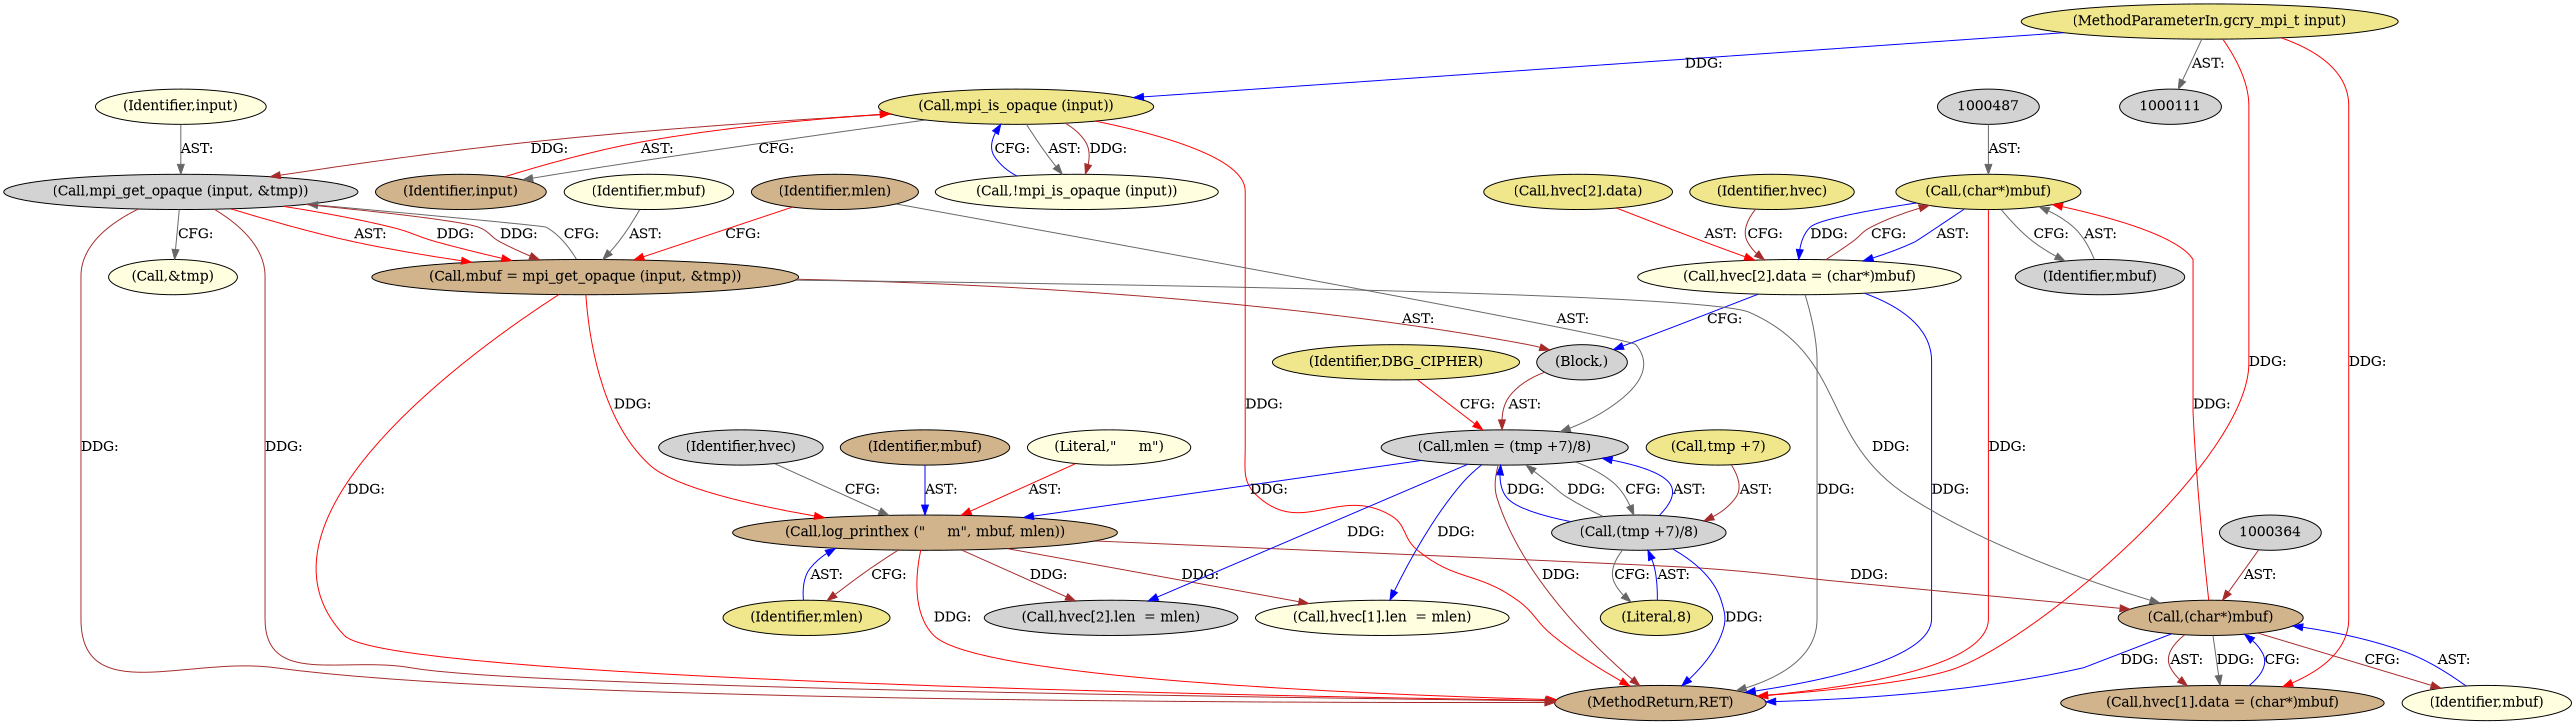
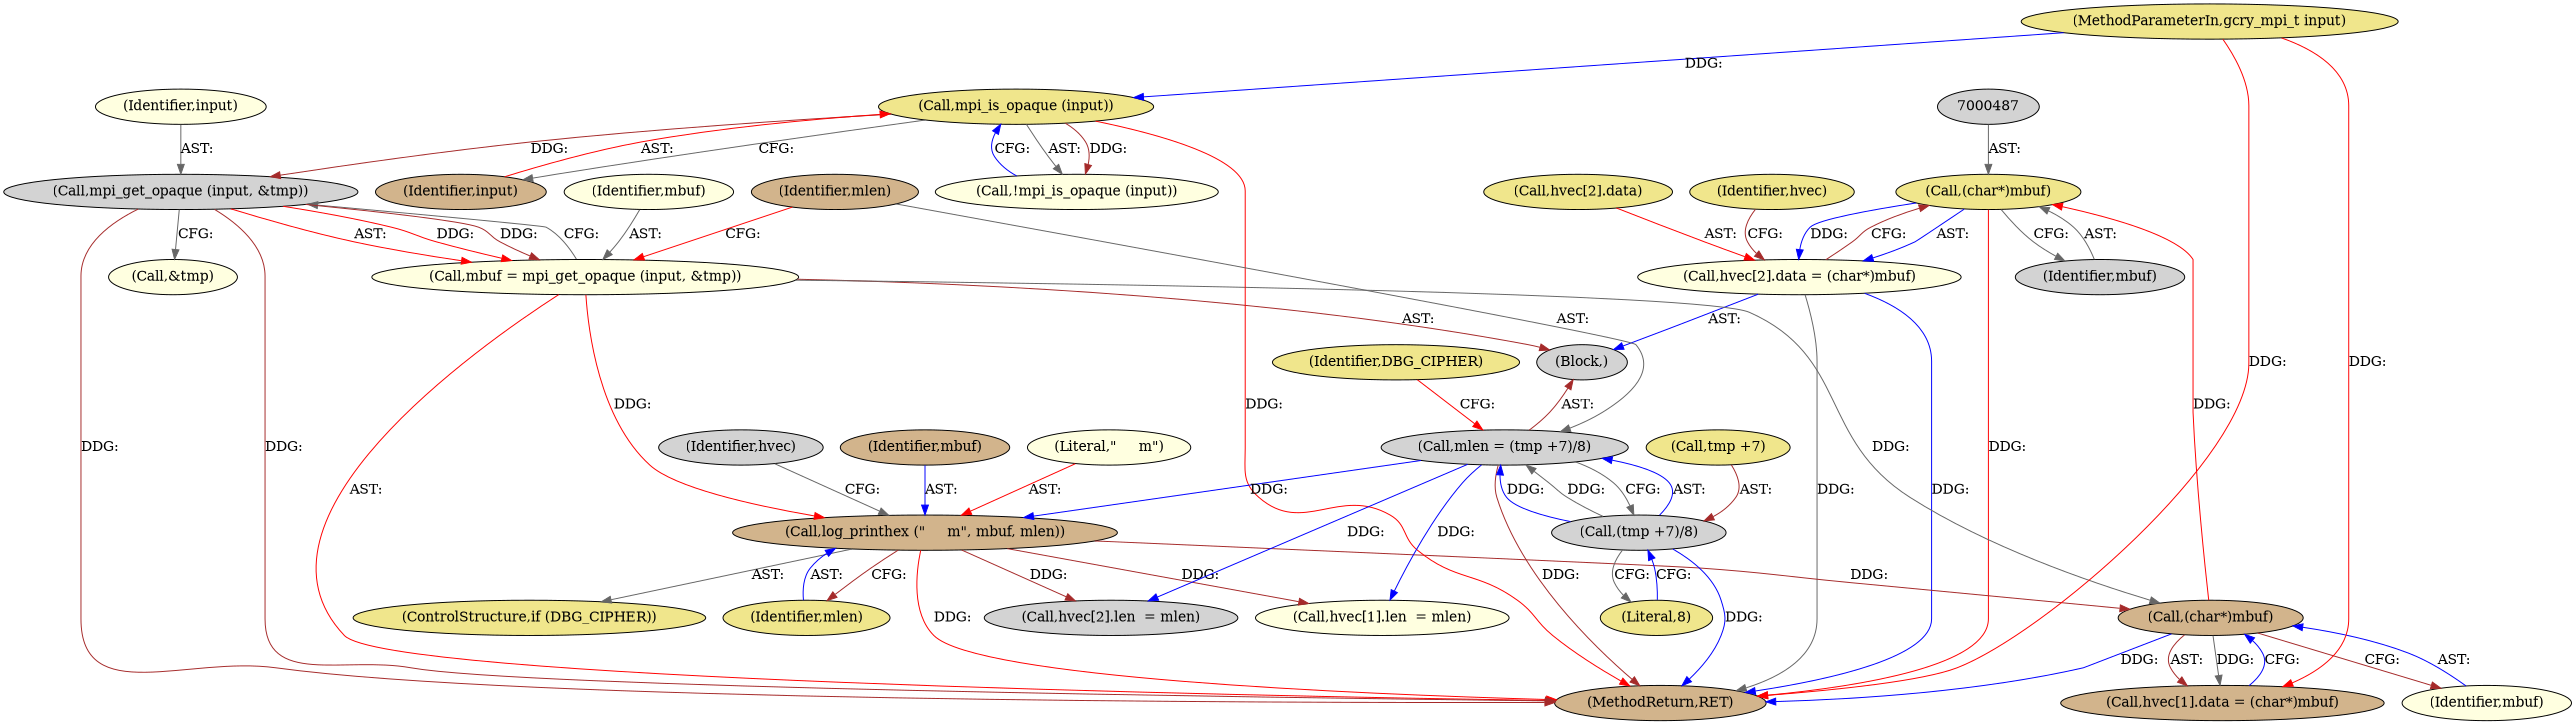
node "1000487": label "1000487" -> "7000487"
node "1000111": removed
node "(Call,mbuf = mpi_get_opaque (input, &tmp))": fillcolor tan -> lightyellow
edge "(Call,hvec[2].data = (char*)mbuf)" -> "(Block,)": label "CFG: " -> "AST: "
edge "(Block,)" -> "(Call,mlen = (tmp +7)/8)": reversed
edge "(Call,mbuf = mpi_get_opaque (input, &tmp))" -> "(MethodReturn,RET)": label "DDG: " -> "AST: "
node "1000364": removed
edge "(Literal,8)" -> "(Call,(tmp +7)/8)": label "AST: " -> "CFG: "
node "(ControlStructure,if (DBG_CIPHER))": added
